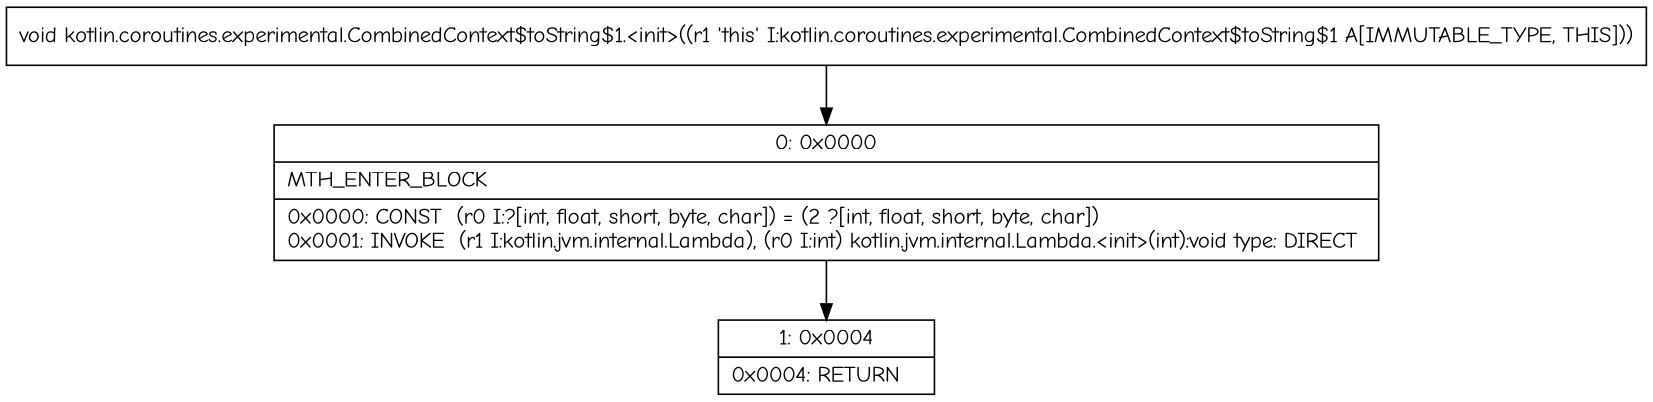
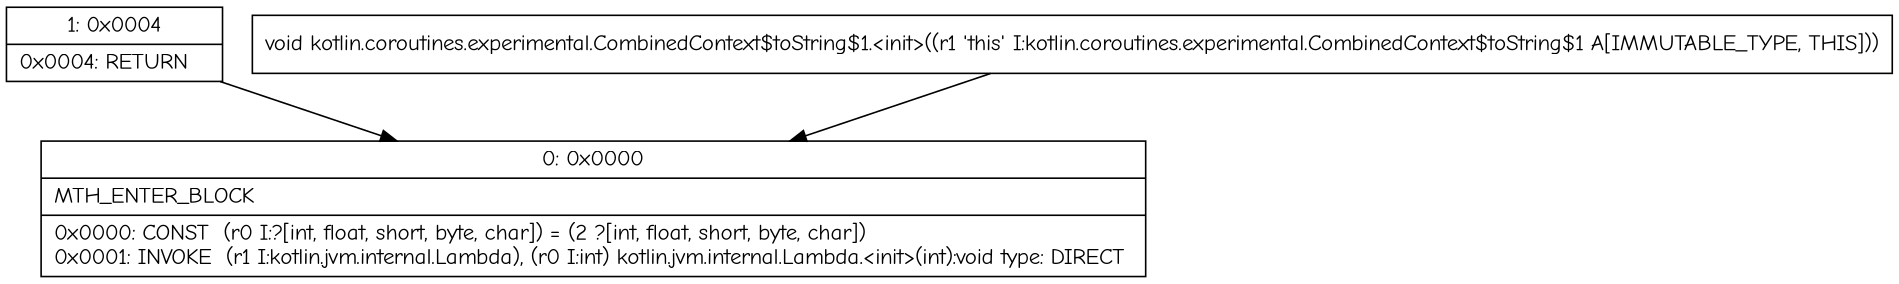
edge "0: 0x0000" -> "1: 0x0004": reversed
